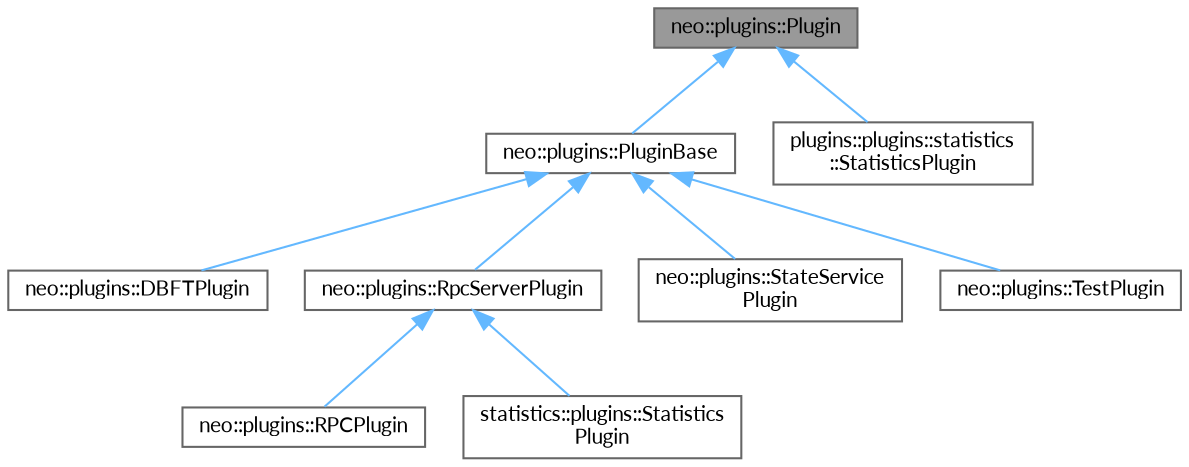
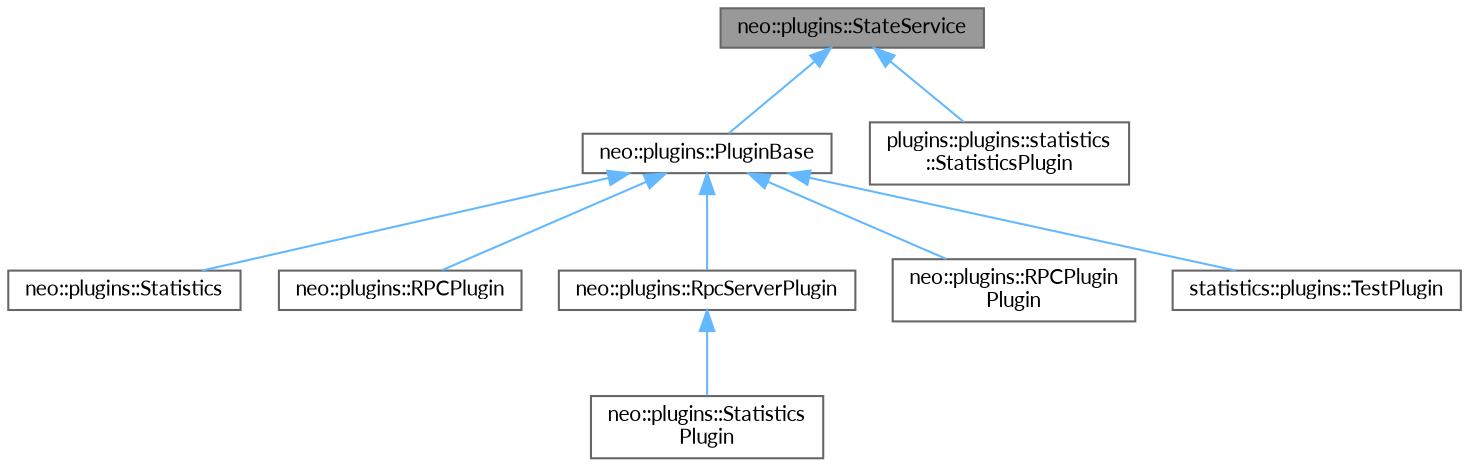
node "neo::plugins::Plugin": label "neo::plugins::Plugin" -> "neo::plugins::StateService"
node "neo::plugins::DBFTPlugin": label "neo::plugins::DBFTPlugin" -> "neo::plugins::Statistics"
node "neo::plugins::StateService Plugin": label "neo::plugins::StateService Plugin" -> "neo::plugins::RPCPlugin Plugin"
node "neo::plugins::TestPlugin": label "neo::plugins::TestPlugin" -> "statistics::plugins::TestPlugin"
edge "neo::plugins::RPCPlugin" -> "neo::plugins::RpcServerPlugin": now "neo::plugins::RPCPlugin" -> "neo::plugins::PluginBase"
node "statistics::plugins::Statistics Plugin": label "statistics::plugins::Statistics Plugin" -> "neo::plugins::Statistics Plugin"
